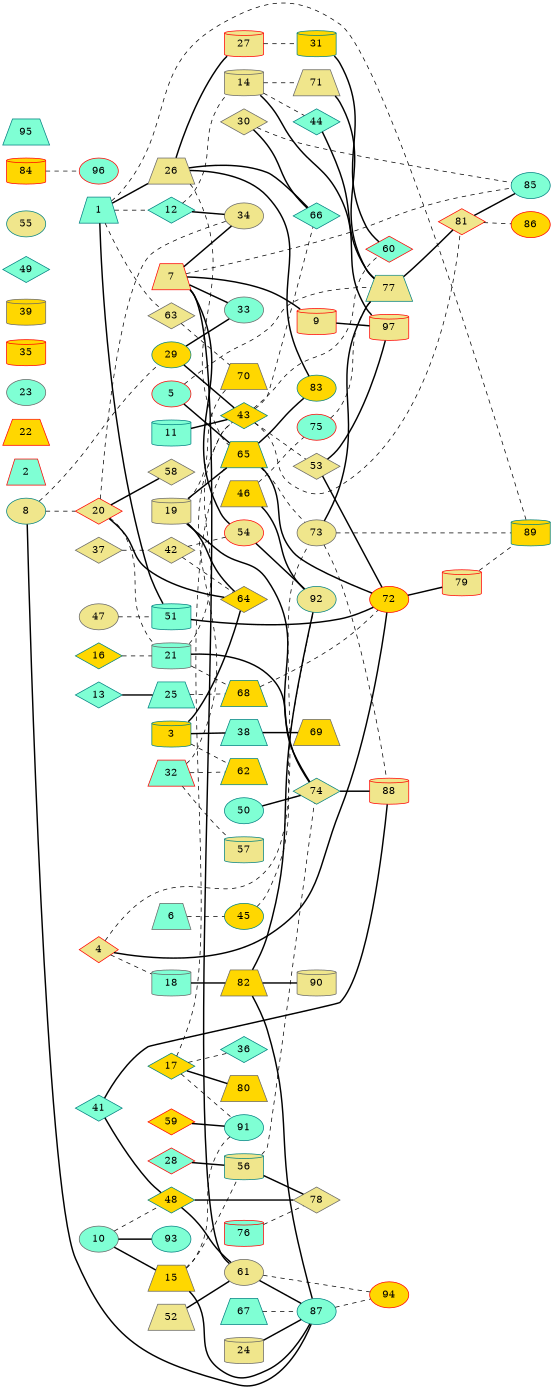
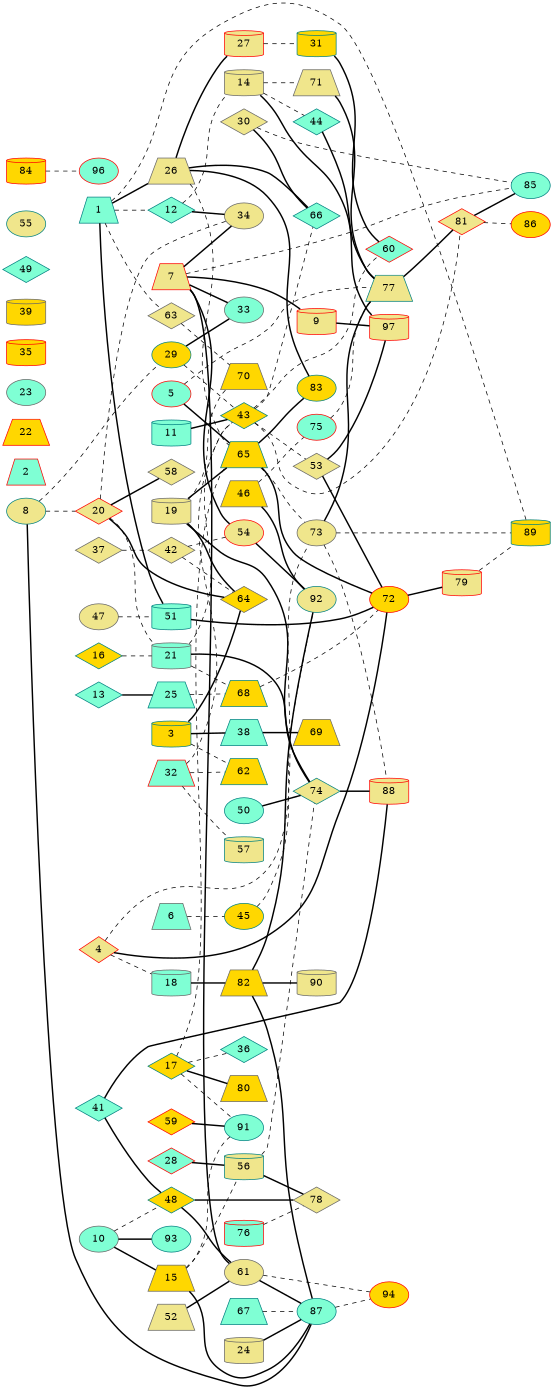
node "95": removed
edge "29" -- "43": style bold -> dashed
